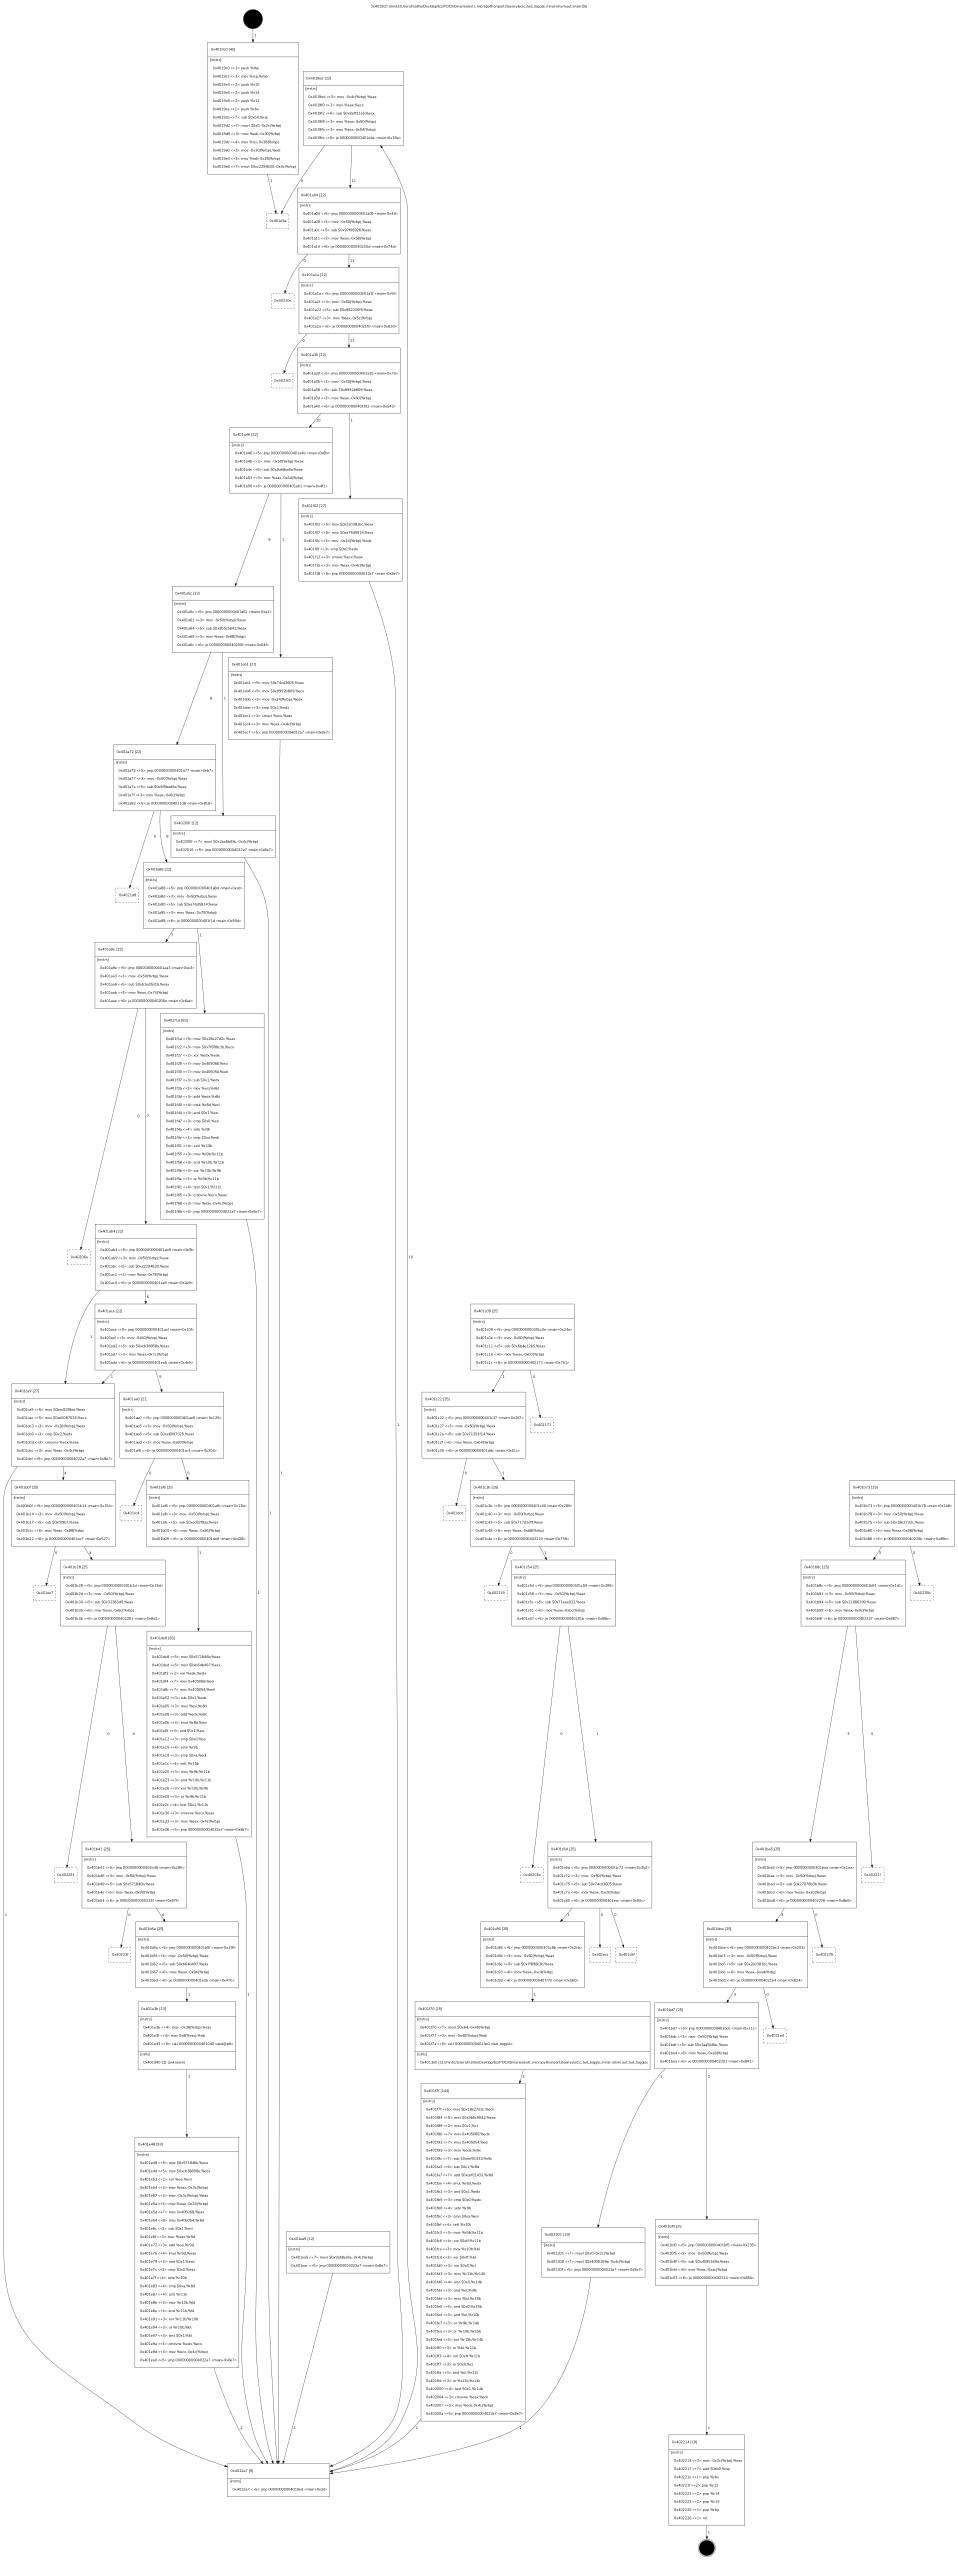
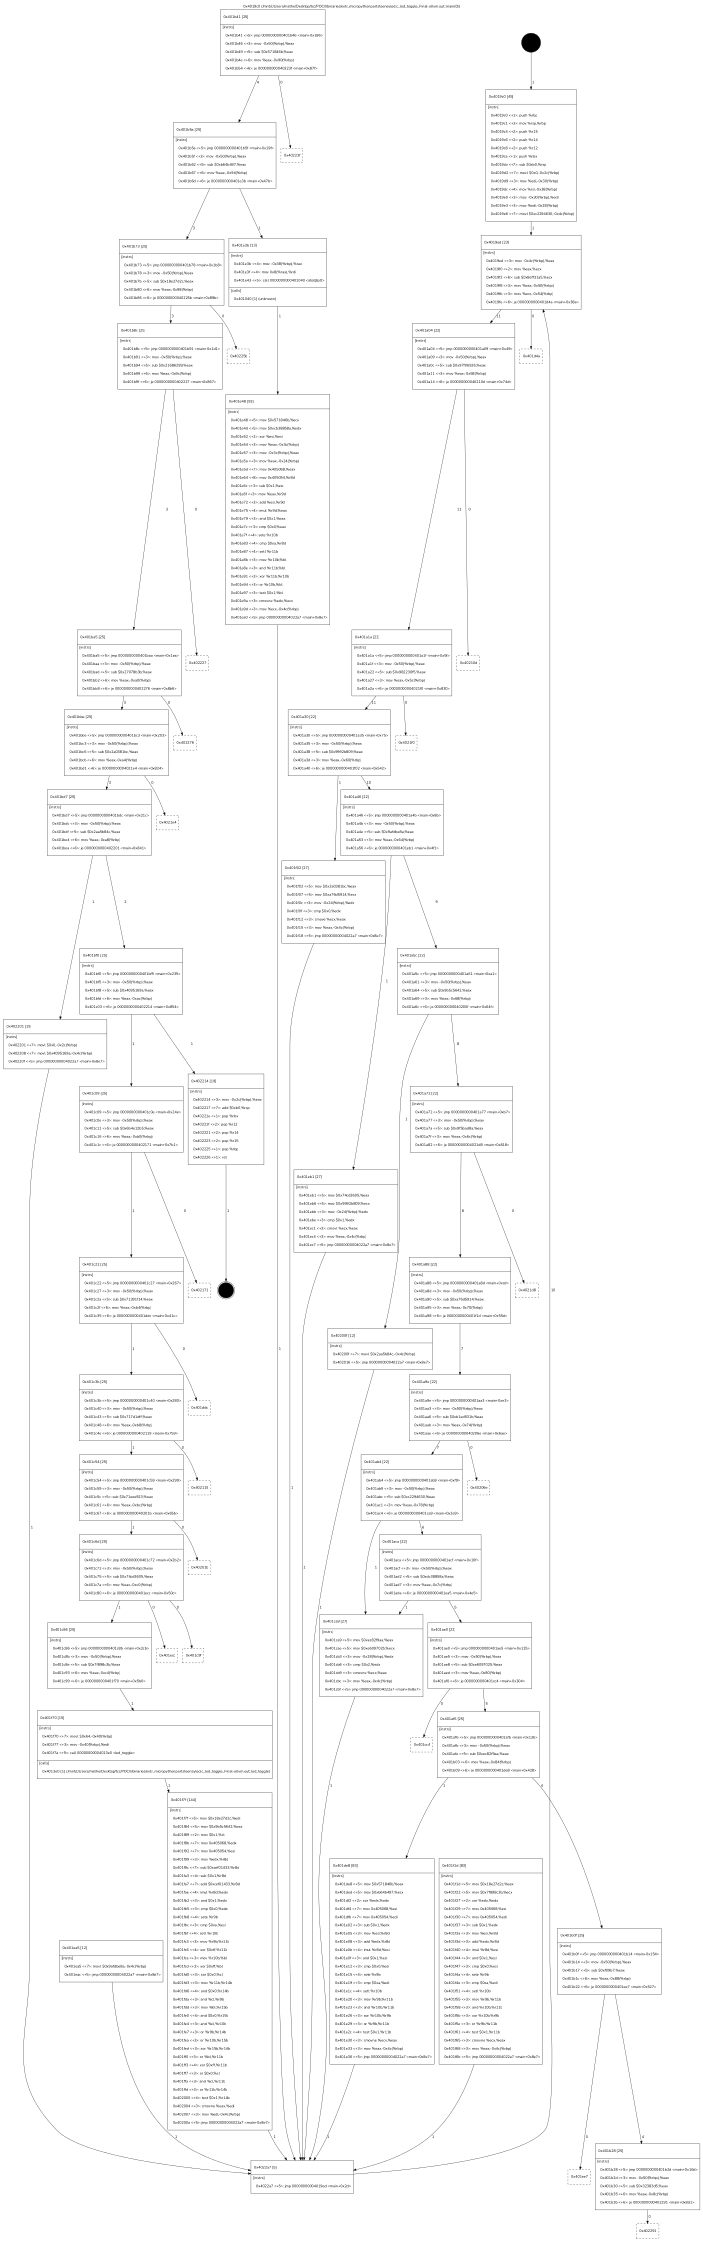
edge "0x4019c0 [45]" -> "0x401d4a": now "0x4019c0 [45]" -> "0x4019ed [23]"
edge "0x401b5a [25]" -> "0x401b73 [25]": added, label "3"
edge "0x401a88 [22]" -> "0x401f1d [83]": removed, label "1"
edge "0x401bf0 [25]" -> "0x401c09 [25]": added, label "1"
edge "0x401ca9 [27]" -> "0x401b0f [25]": now "0x401af6 [25]" -> "0x401b0f [25]"
edge "0x401b28 [25]" -> "0x401b41 [25]": removed, label "4"
